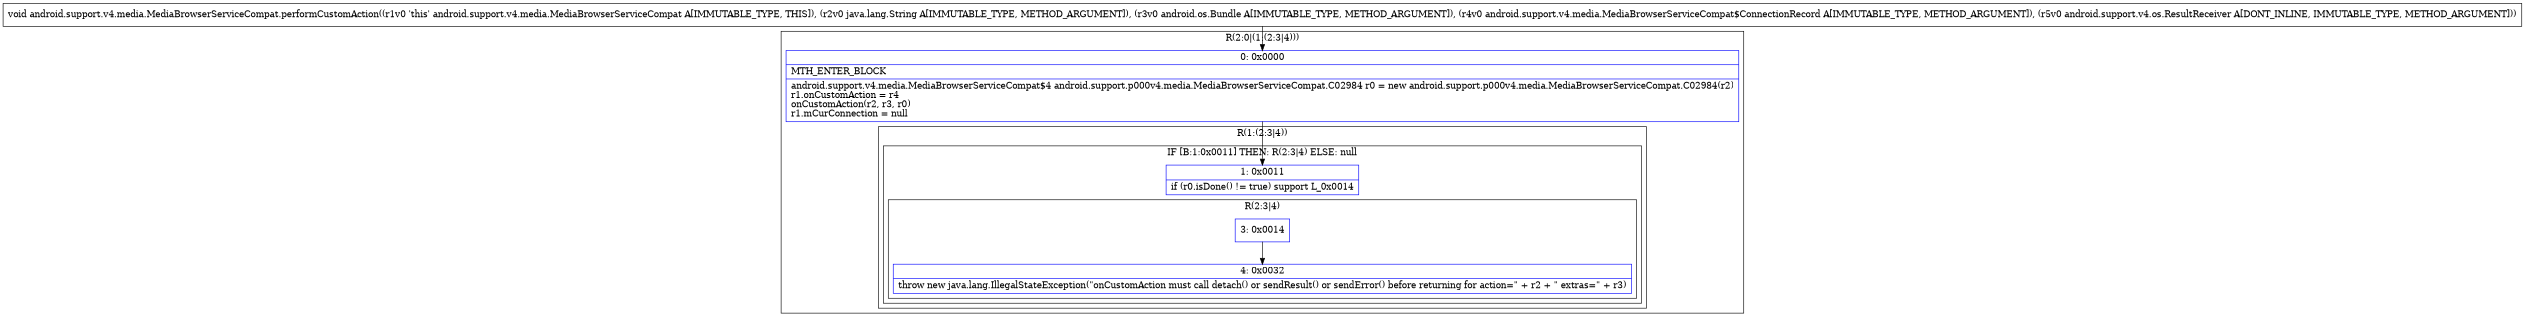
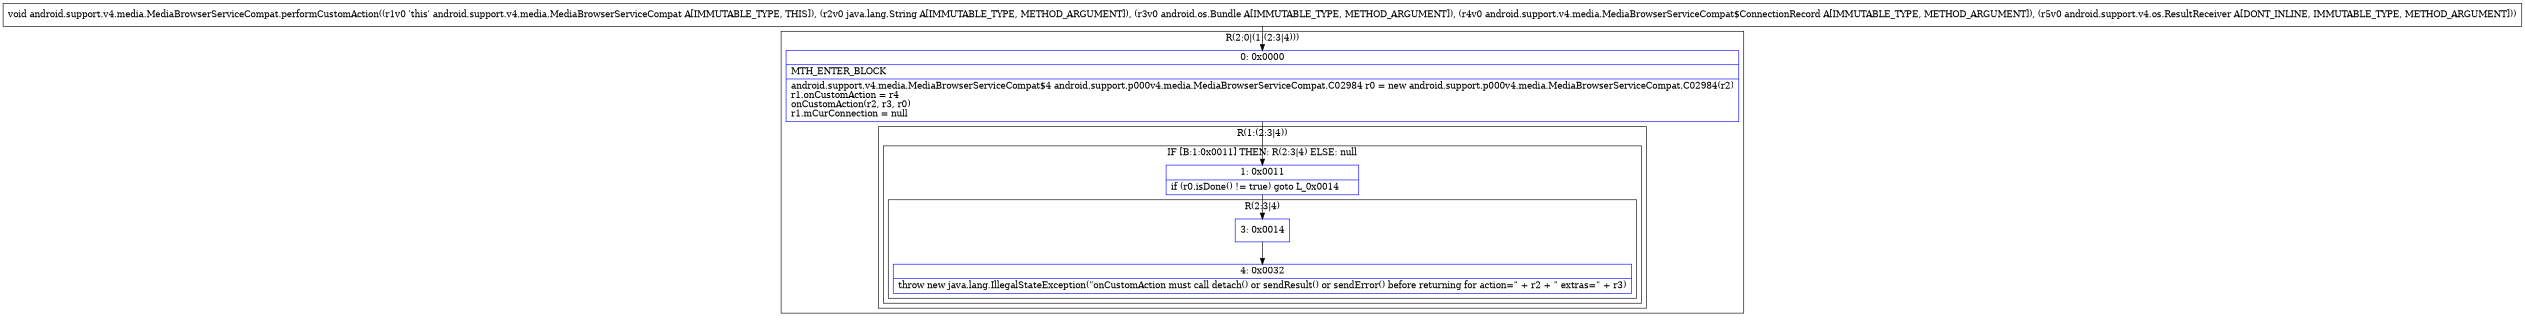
node "1: 0x0011": text "if (r0.isDone() != true) support L_0x0014" -> "if (r0.isDone() != true) goto L_0x0014"
edge "1: 0x0011" -> "3: 0x0014": added
